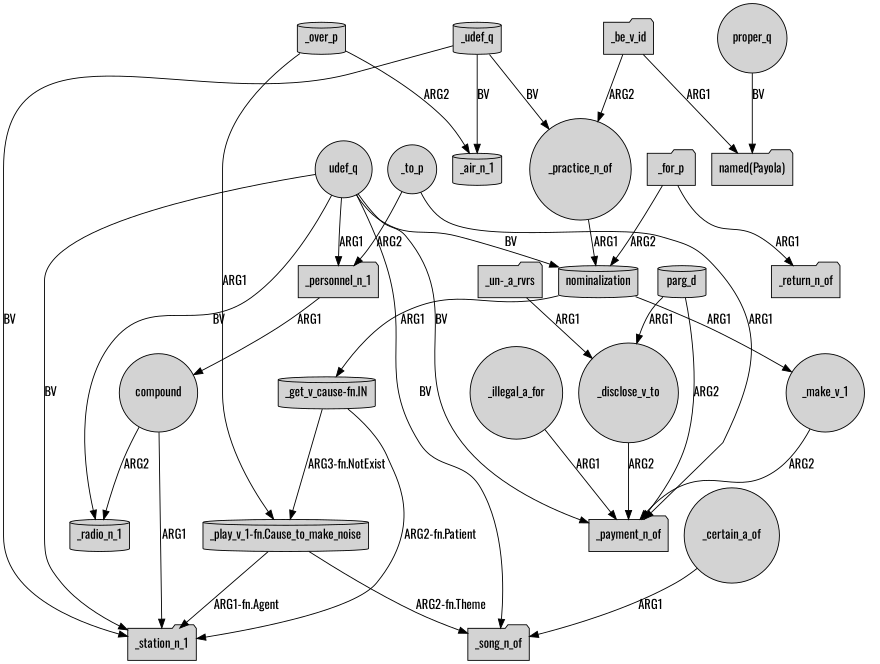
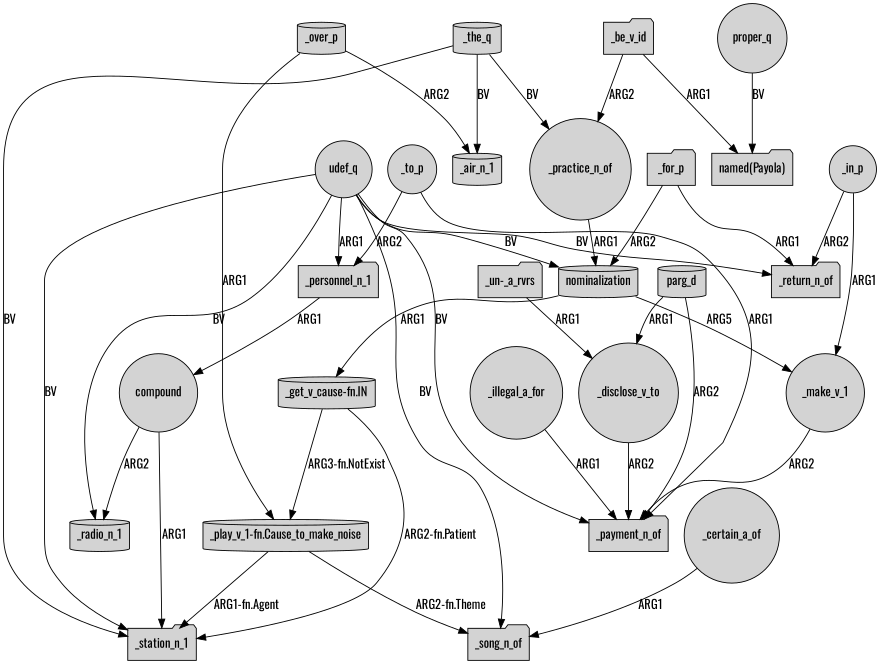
node "_udef_q": label "_udef_q" -> "_the_q"
node "_in_p": added
edge "udef_q" -> "_return_n_of": added, label "BV"
edge "nominalization" -> "_make_v_1": label "ARG1" -> "ARG5"
